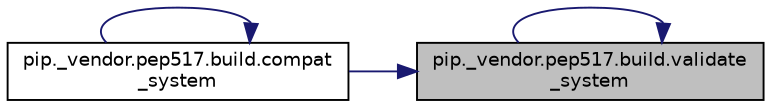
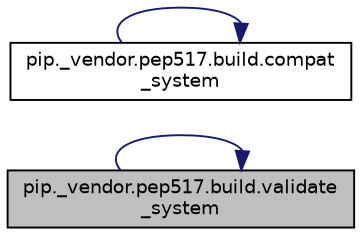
edge "pip._vendor.pep517.build.compat _system" -> "pip._vendor.pep517.build.validate _system": removed
